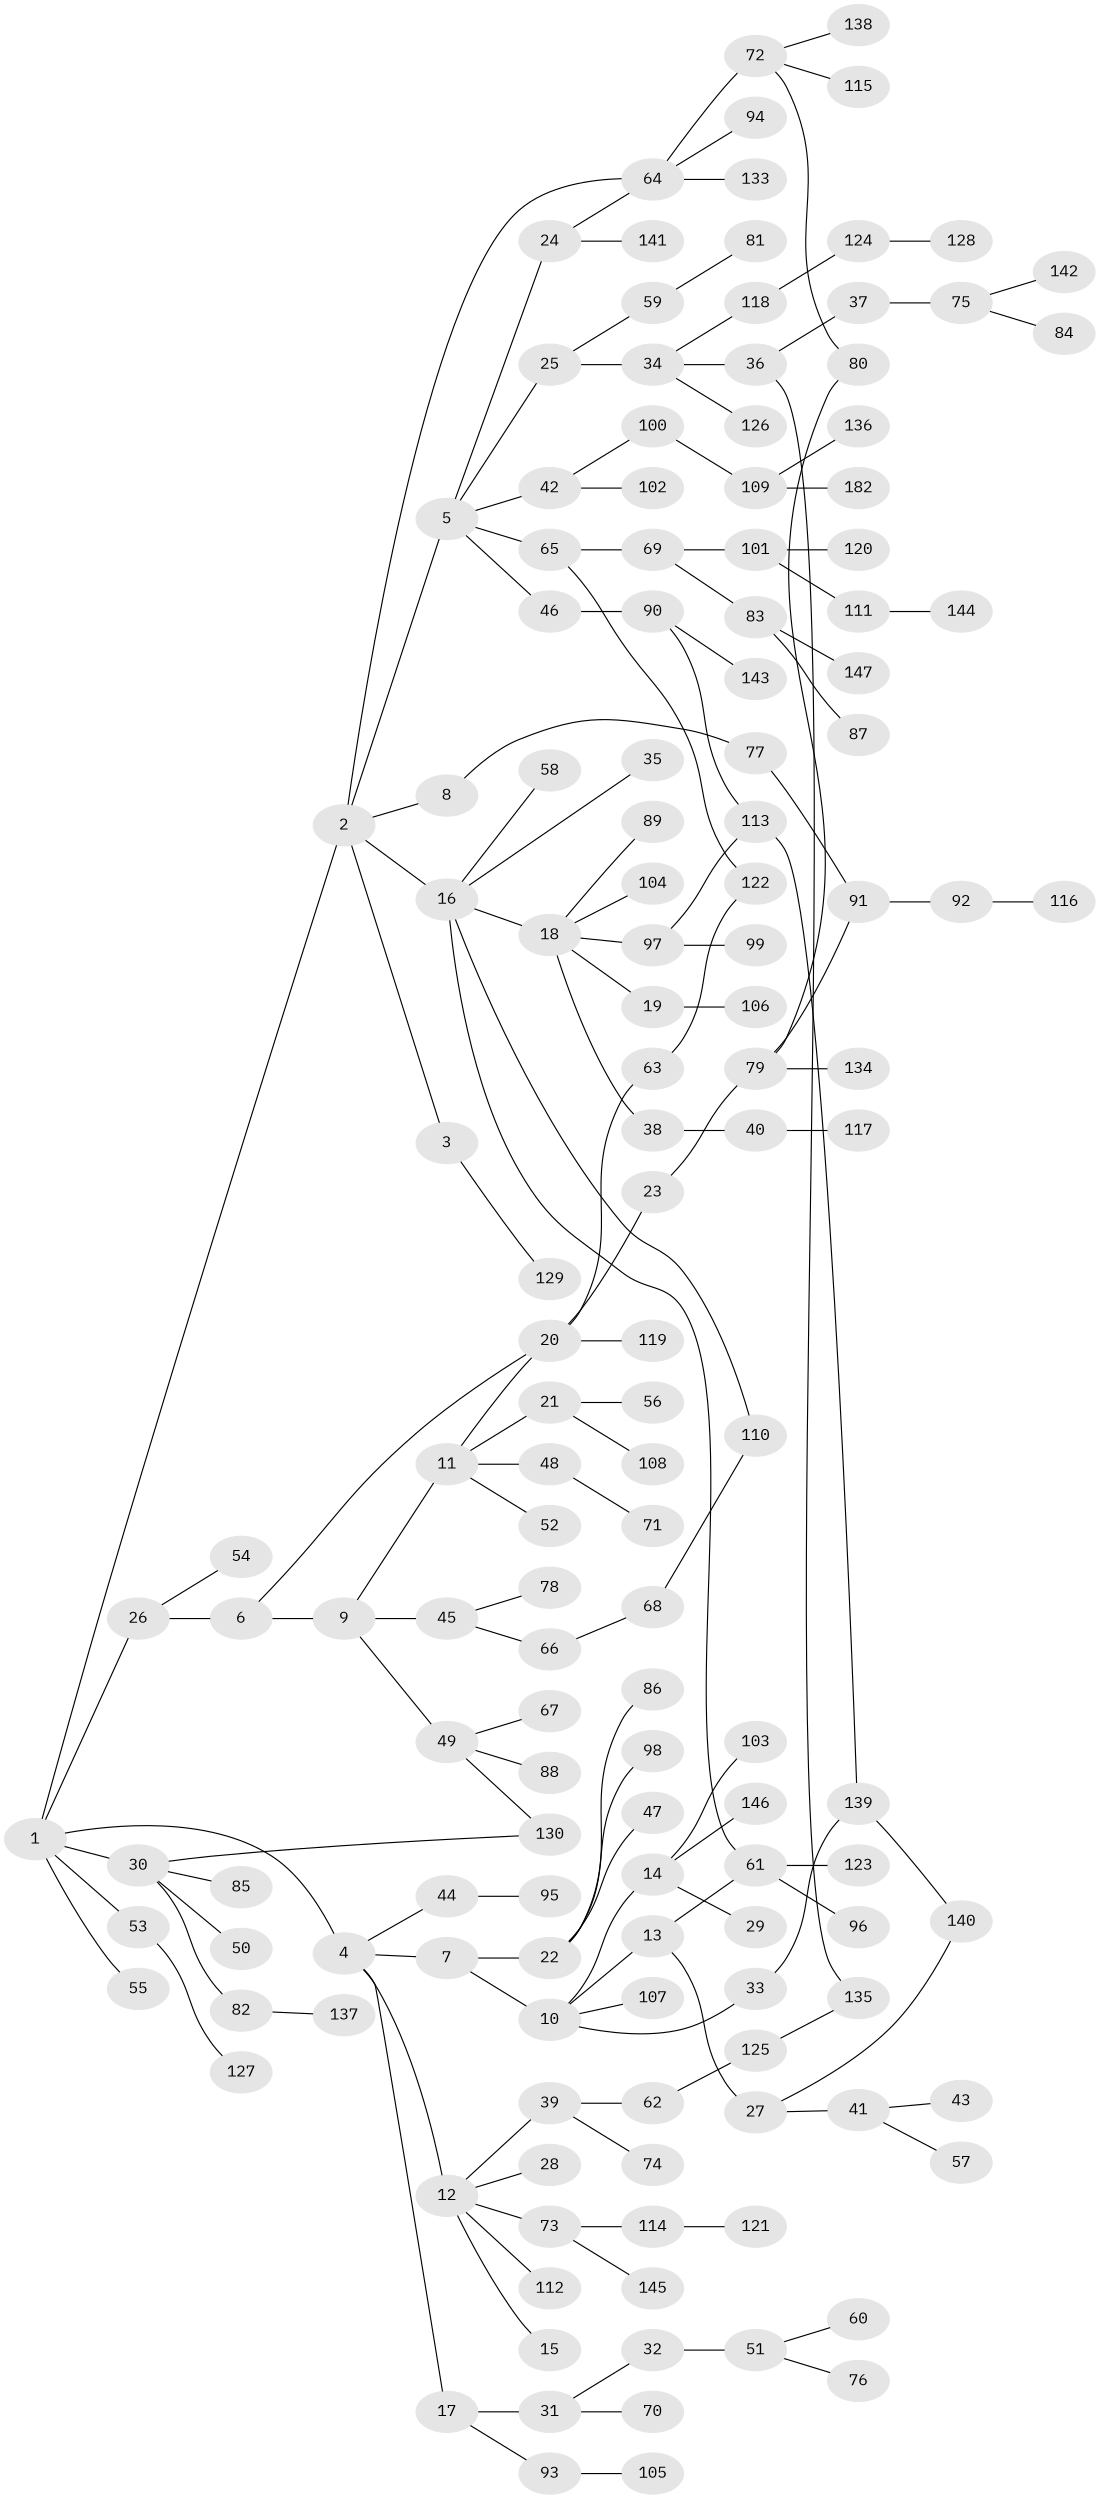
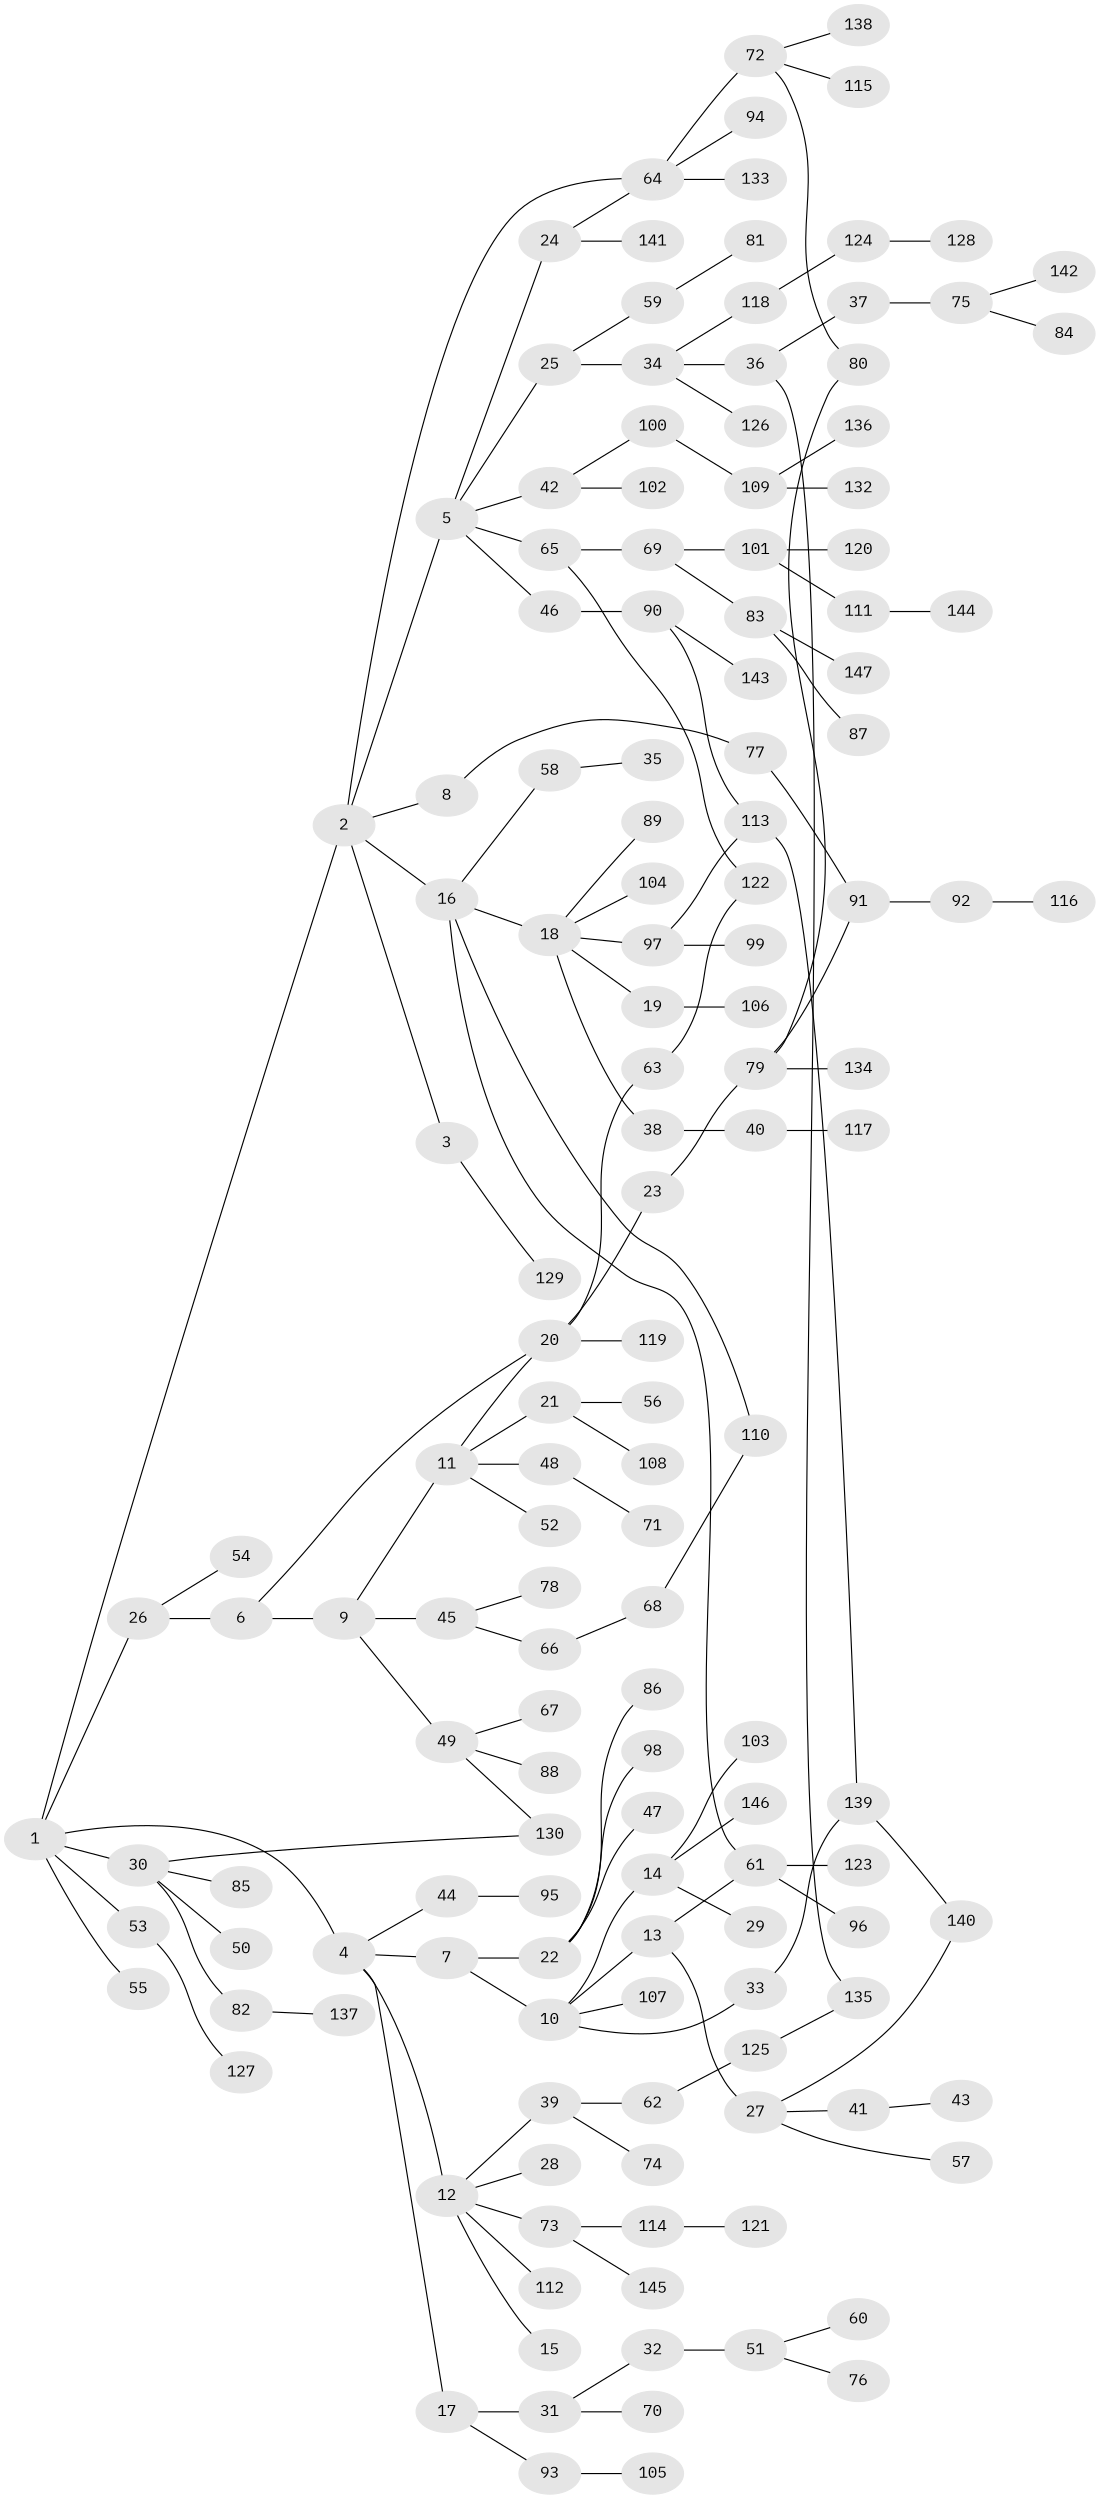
node "182": label "182" -> "132"
edge "35" -- "16": now "35" -- "58"
edge "41" -- "57": now "27" -- "57"
